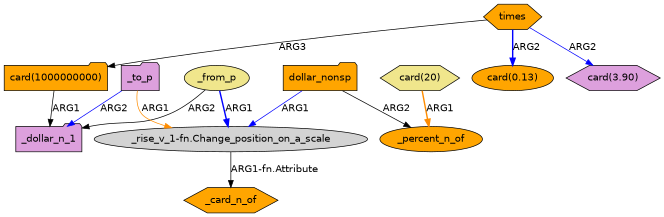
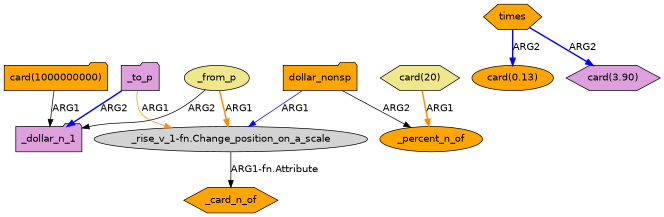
edge "times" -> "card(1000000000)": removed, label "ARG3"
edge "times" -> "card(3.90)": style solid -> bold
edge "_from_p" -> "_rise_v_1-fn.Change_position_on_a_scale": color blue -> darkorange
edge "_to_p" -> "_dollar_n_1": style solid -> bold
